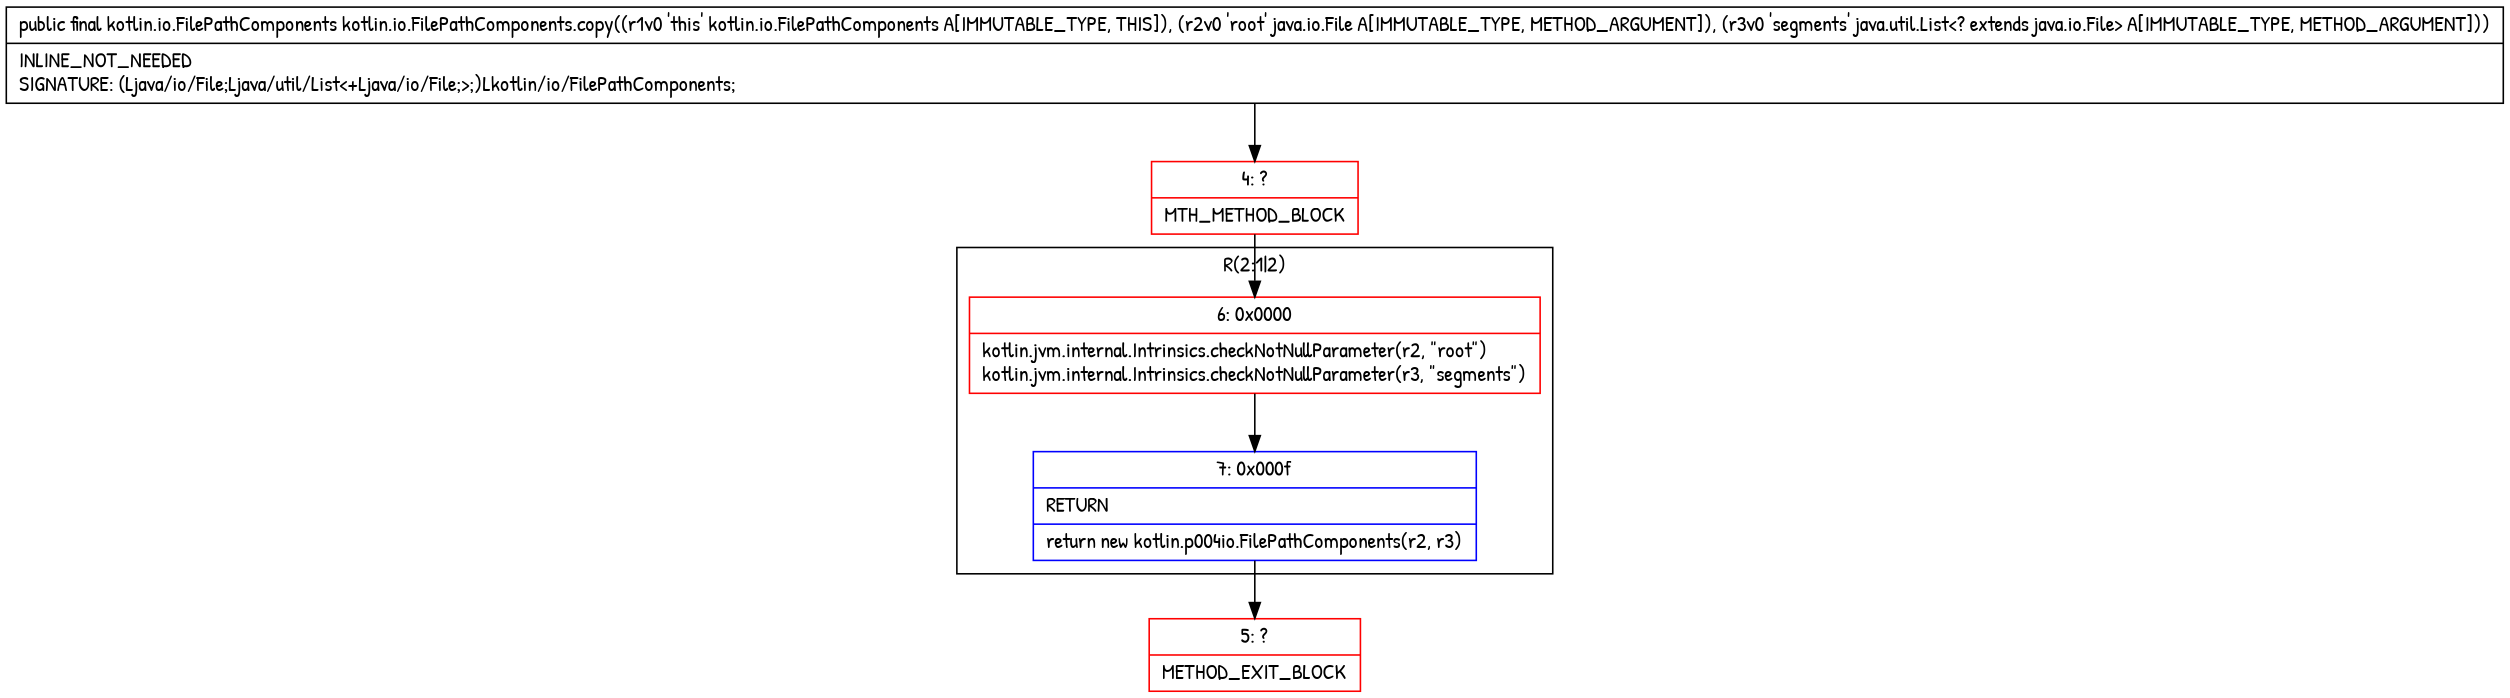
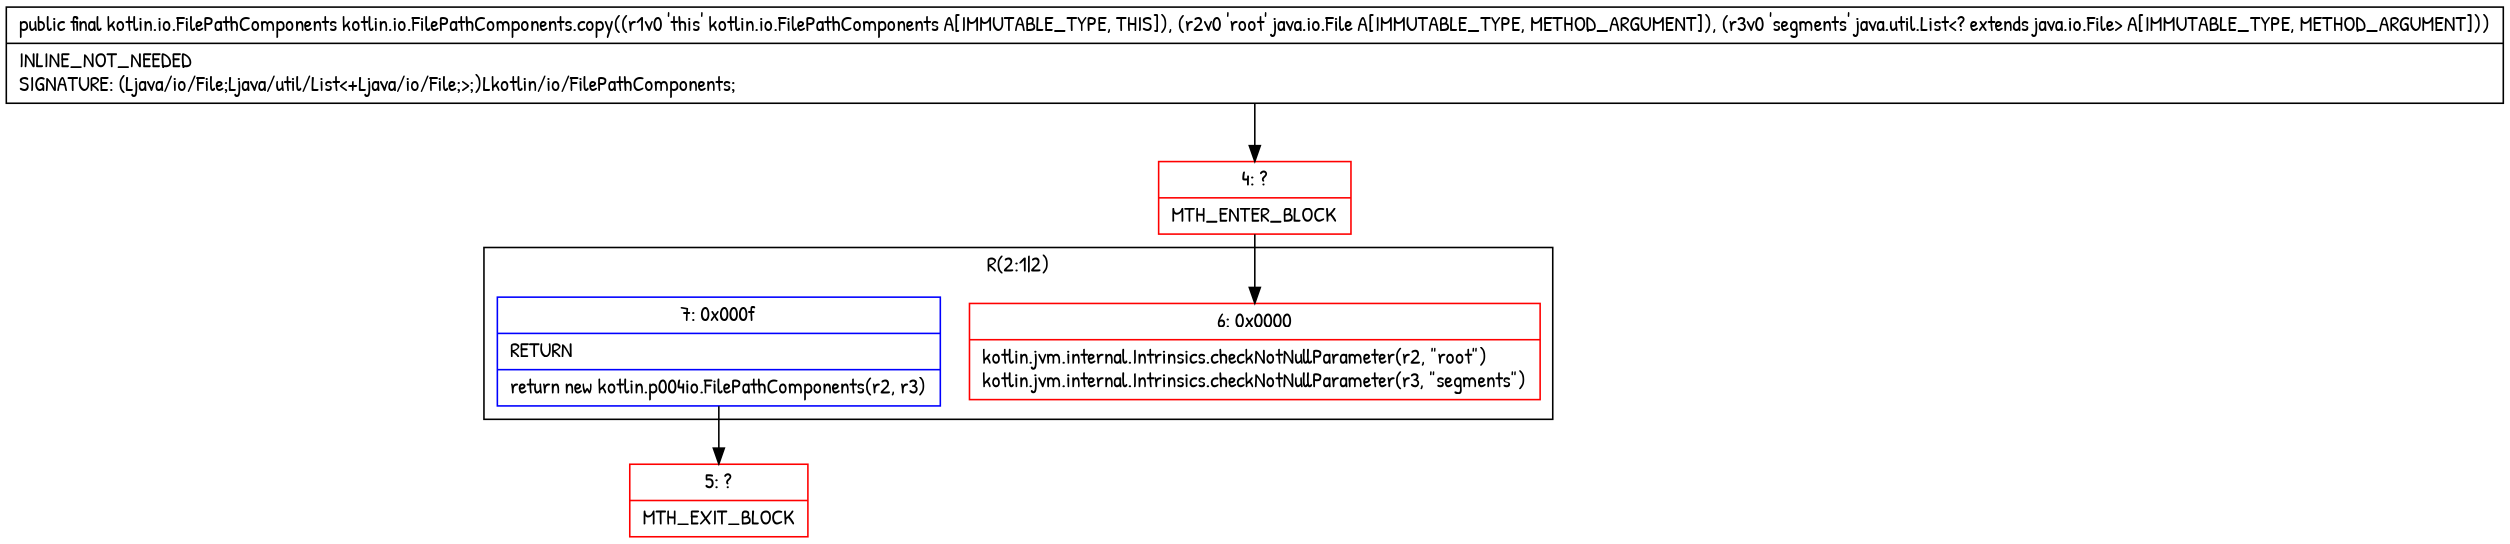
node "4: ?": text "MTH_METHOD_BLOCK" -> "MTH_ENTER_BLOCK"
edge "6: 0x0000" -> "7: 0x000f": removed
node "5: ?": text "METHOD_EXIT_BLOCK" -> "MTH_EXIT_BLOCK"
